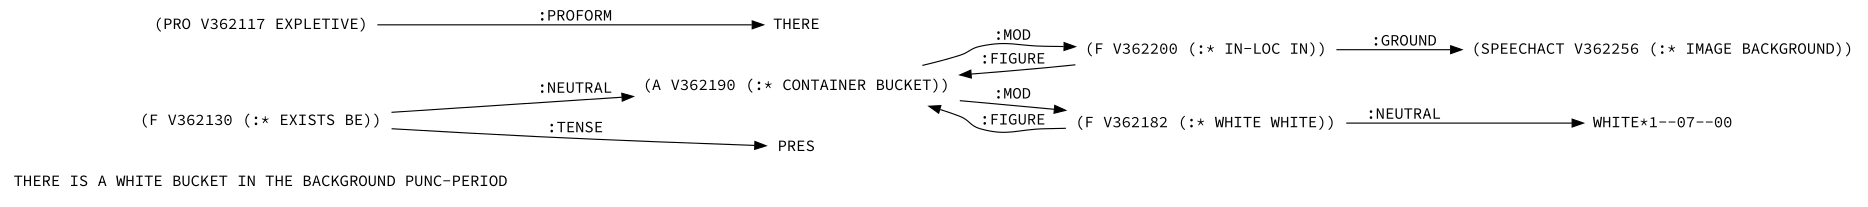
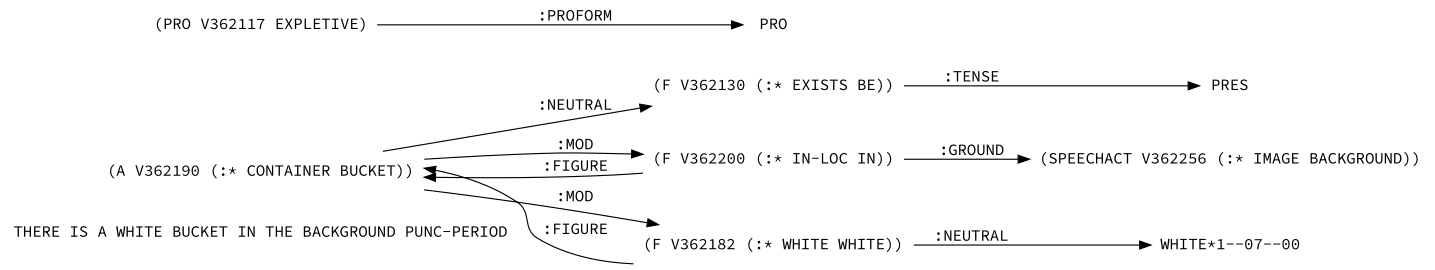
node "THERE": label "THERE" -> "PRO"
edge "(F V362130 (:* EXISTS BE))" -> "(A V362190 (:* CONTAINER BUCKET))": reversed
